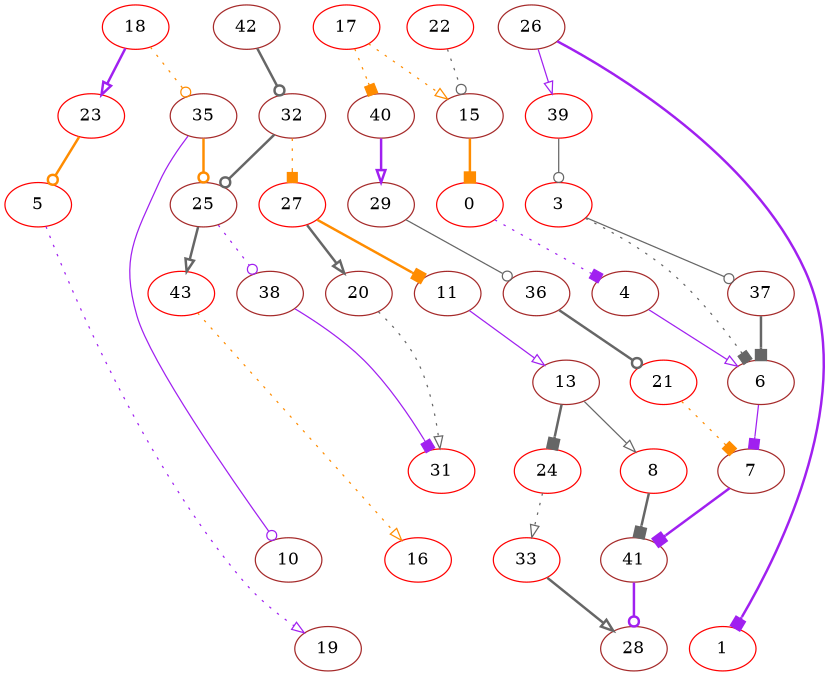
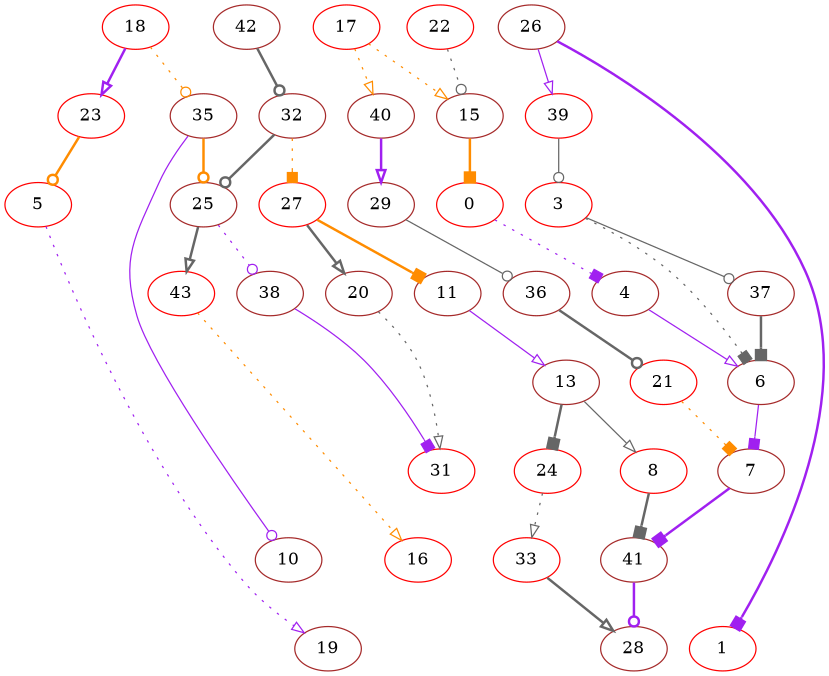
edge "17" -> "40": arrowhead box -> onormal
